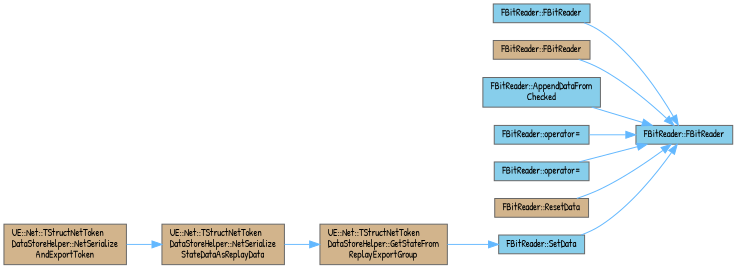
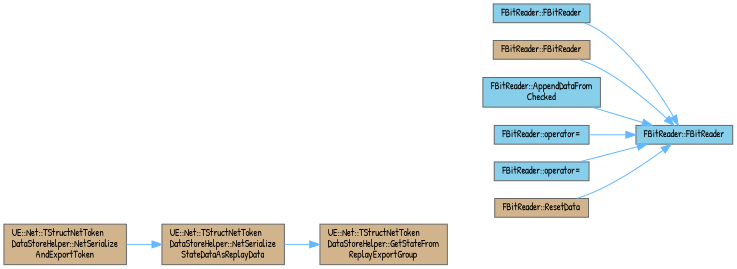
node "FBitReader::SetData": removed
